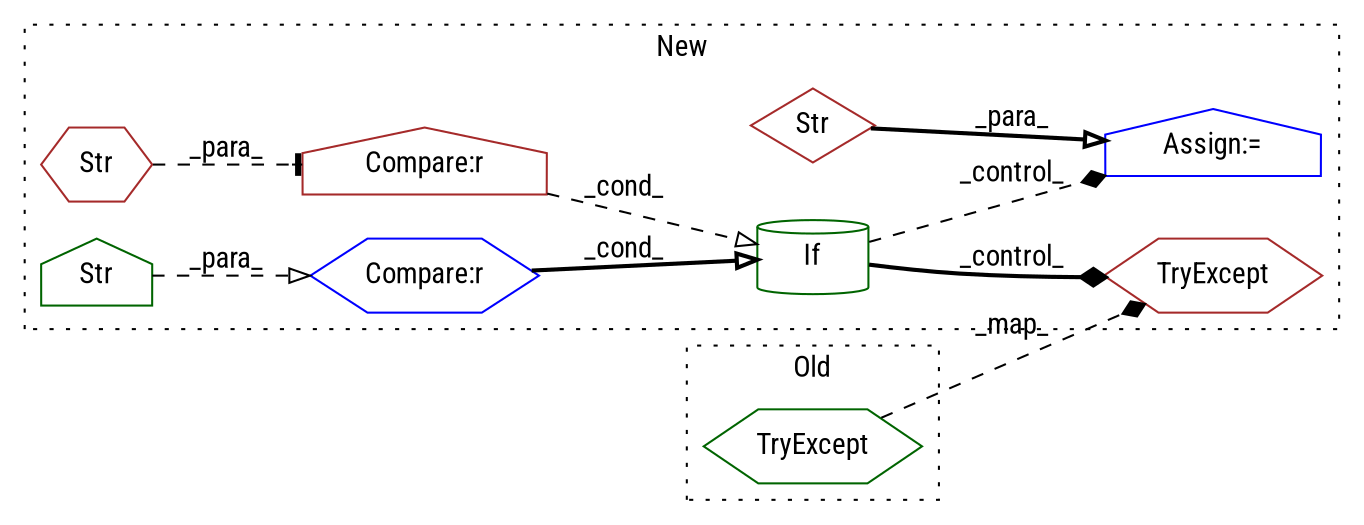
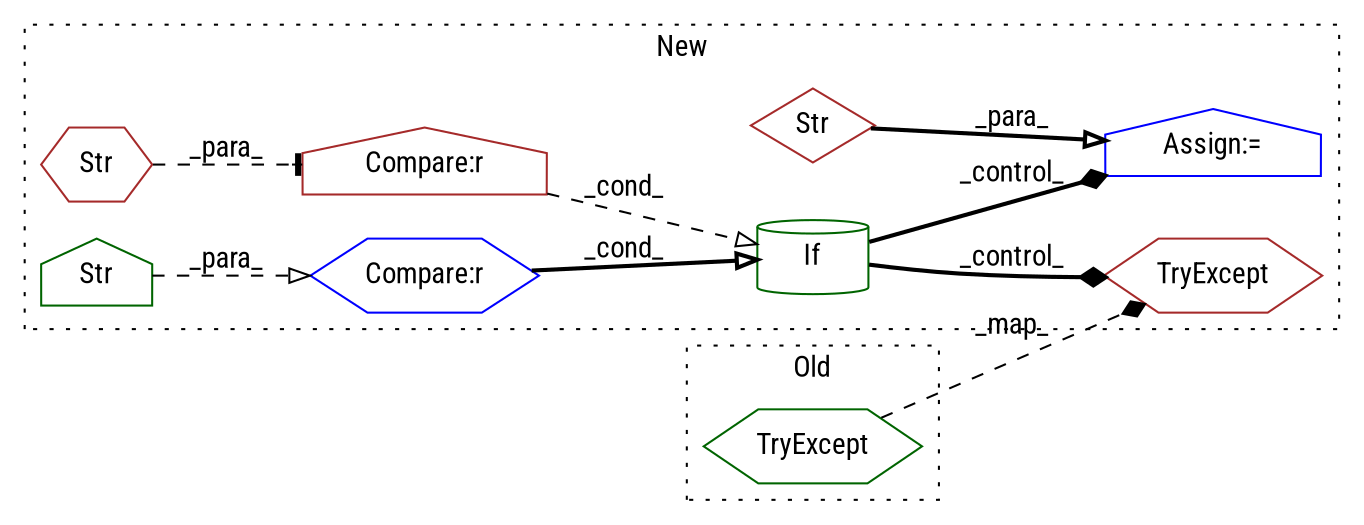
edge "If" -> "Assign:=": style dashed -> bold
